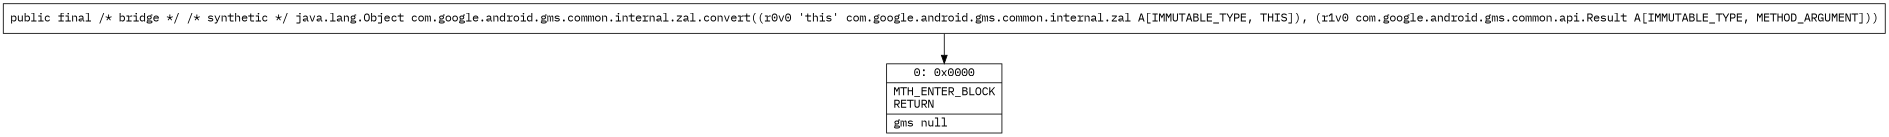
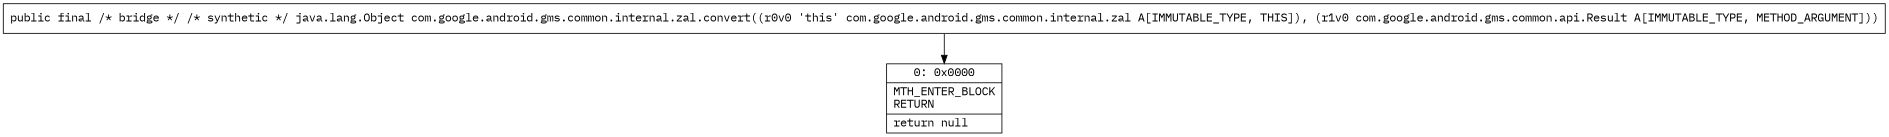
node "0: 0x0000": text "gms null" -> "return null"
